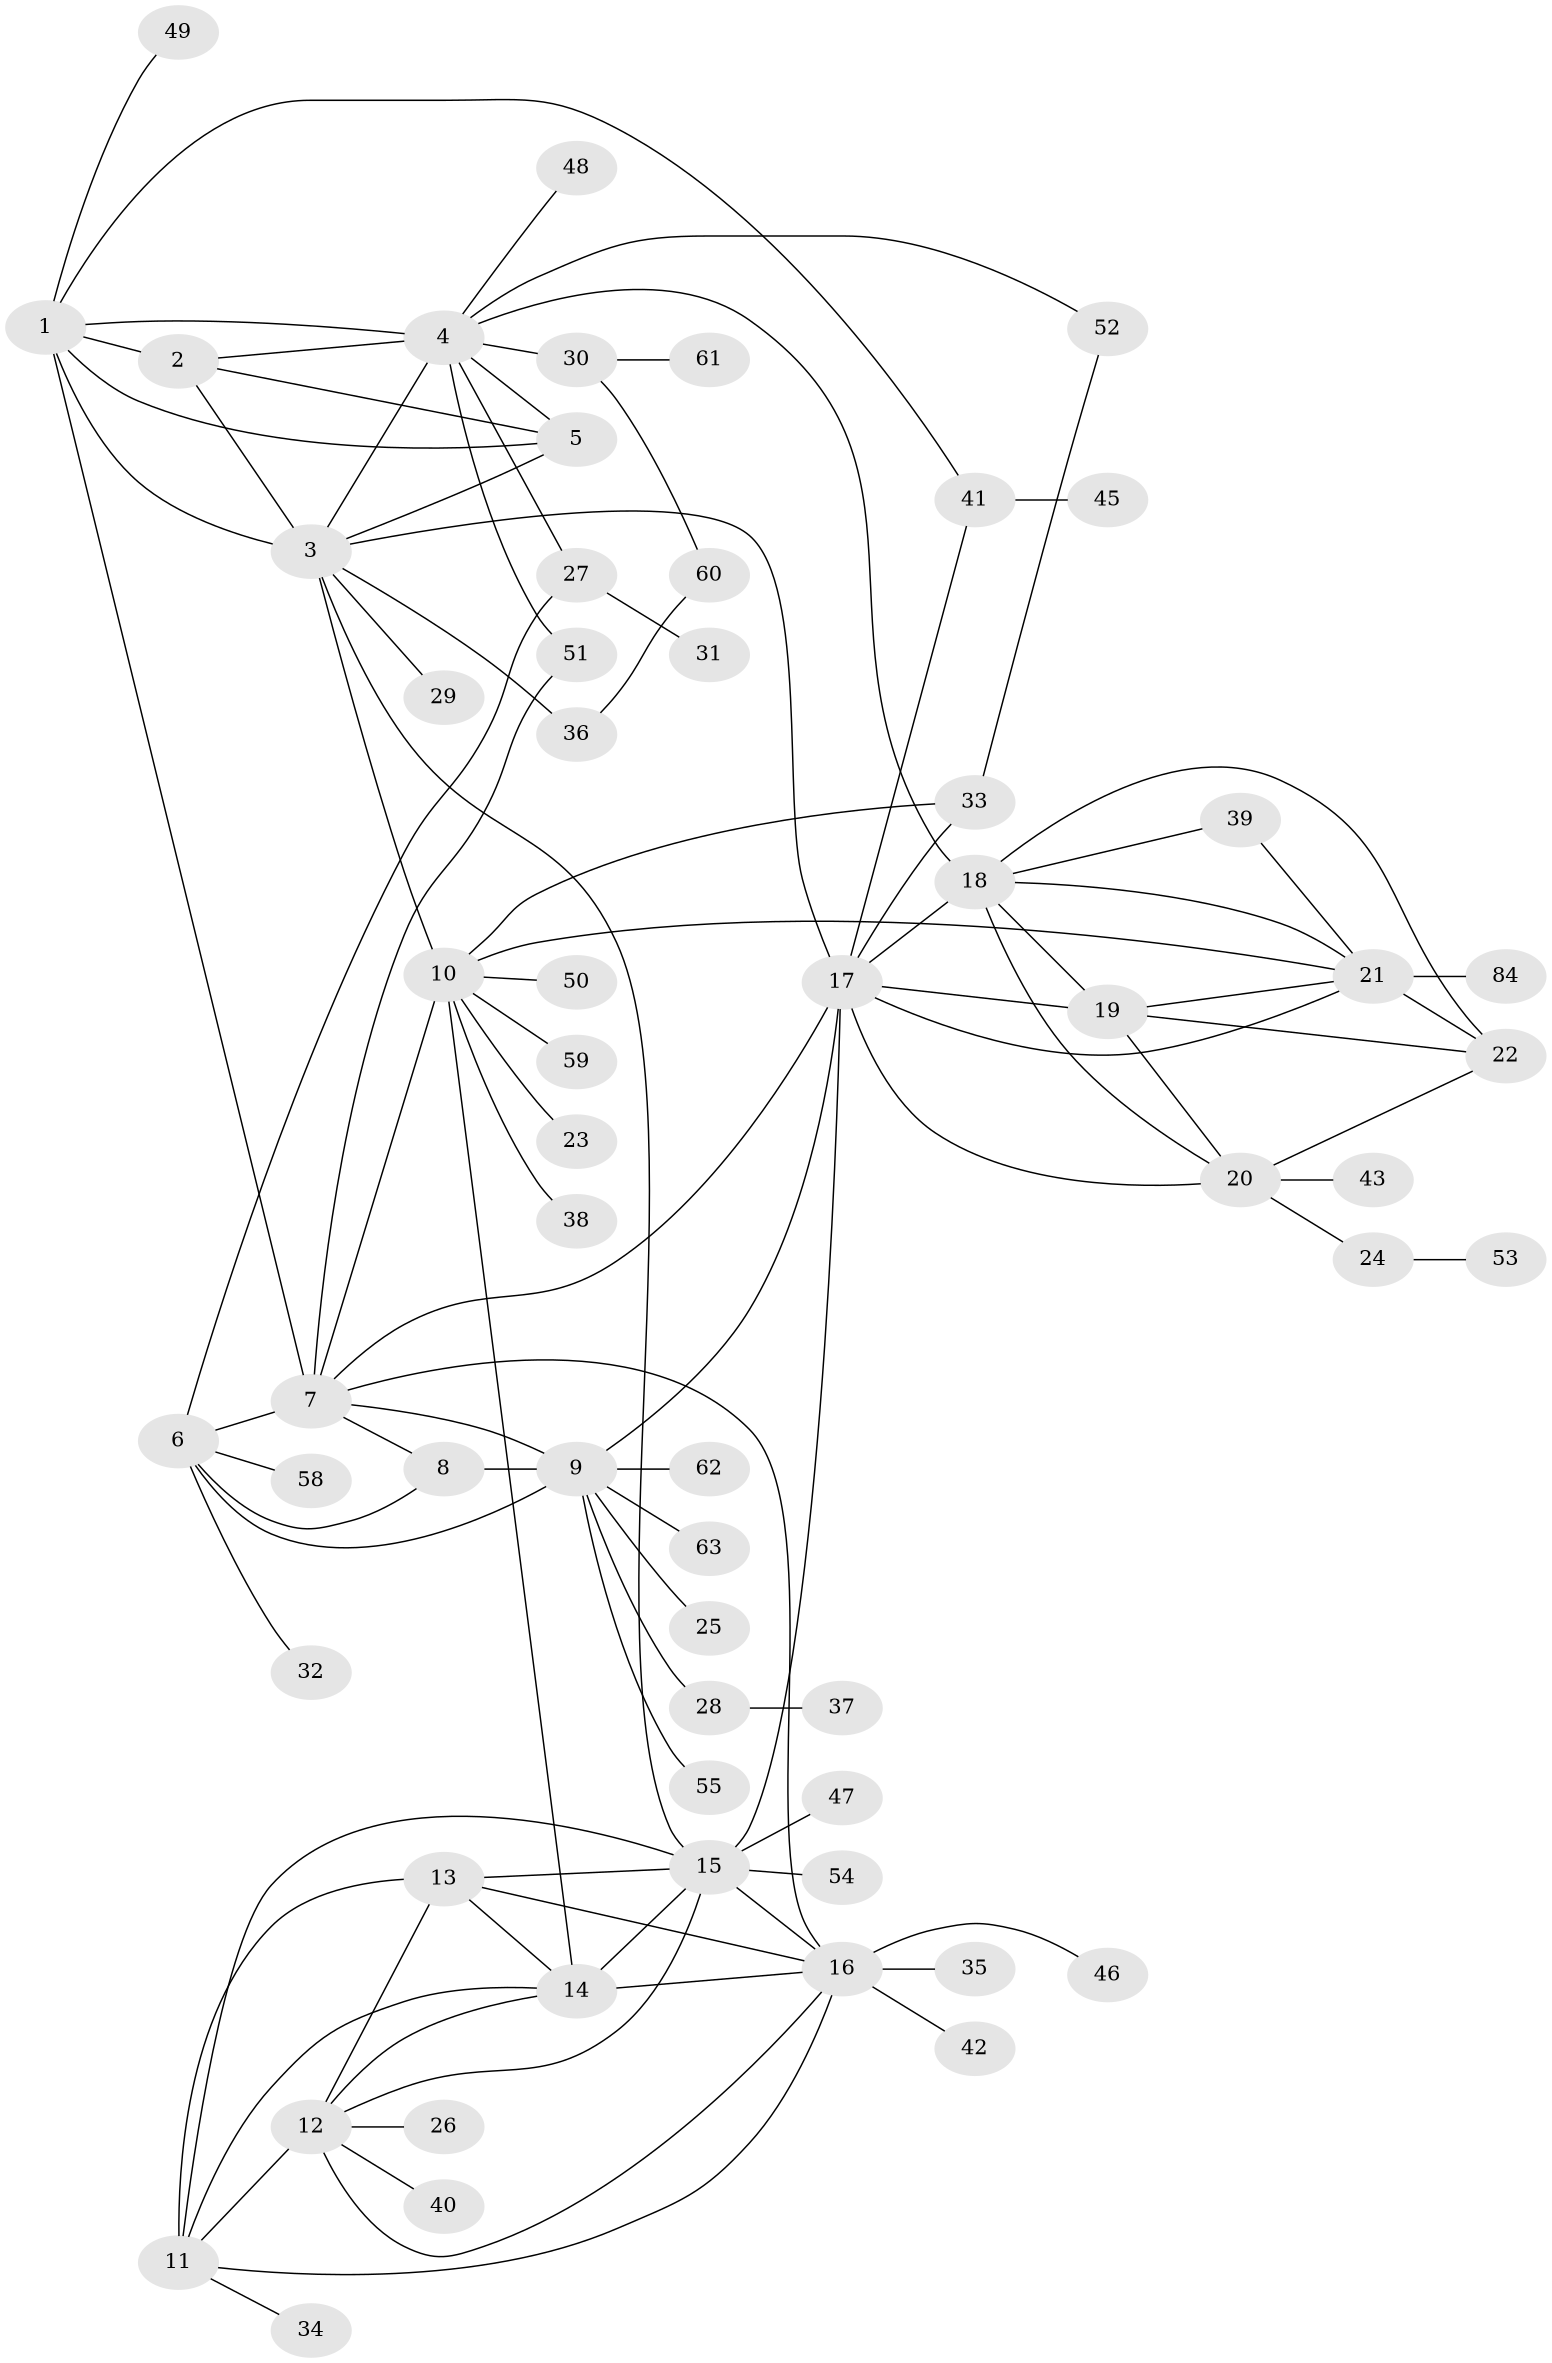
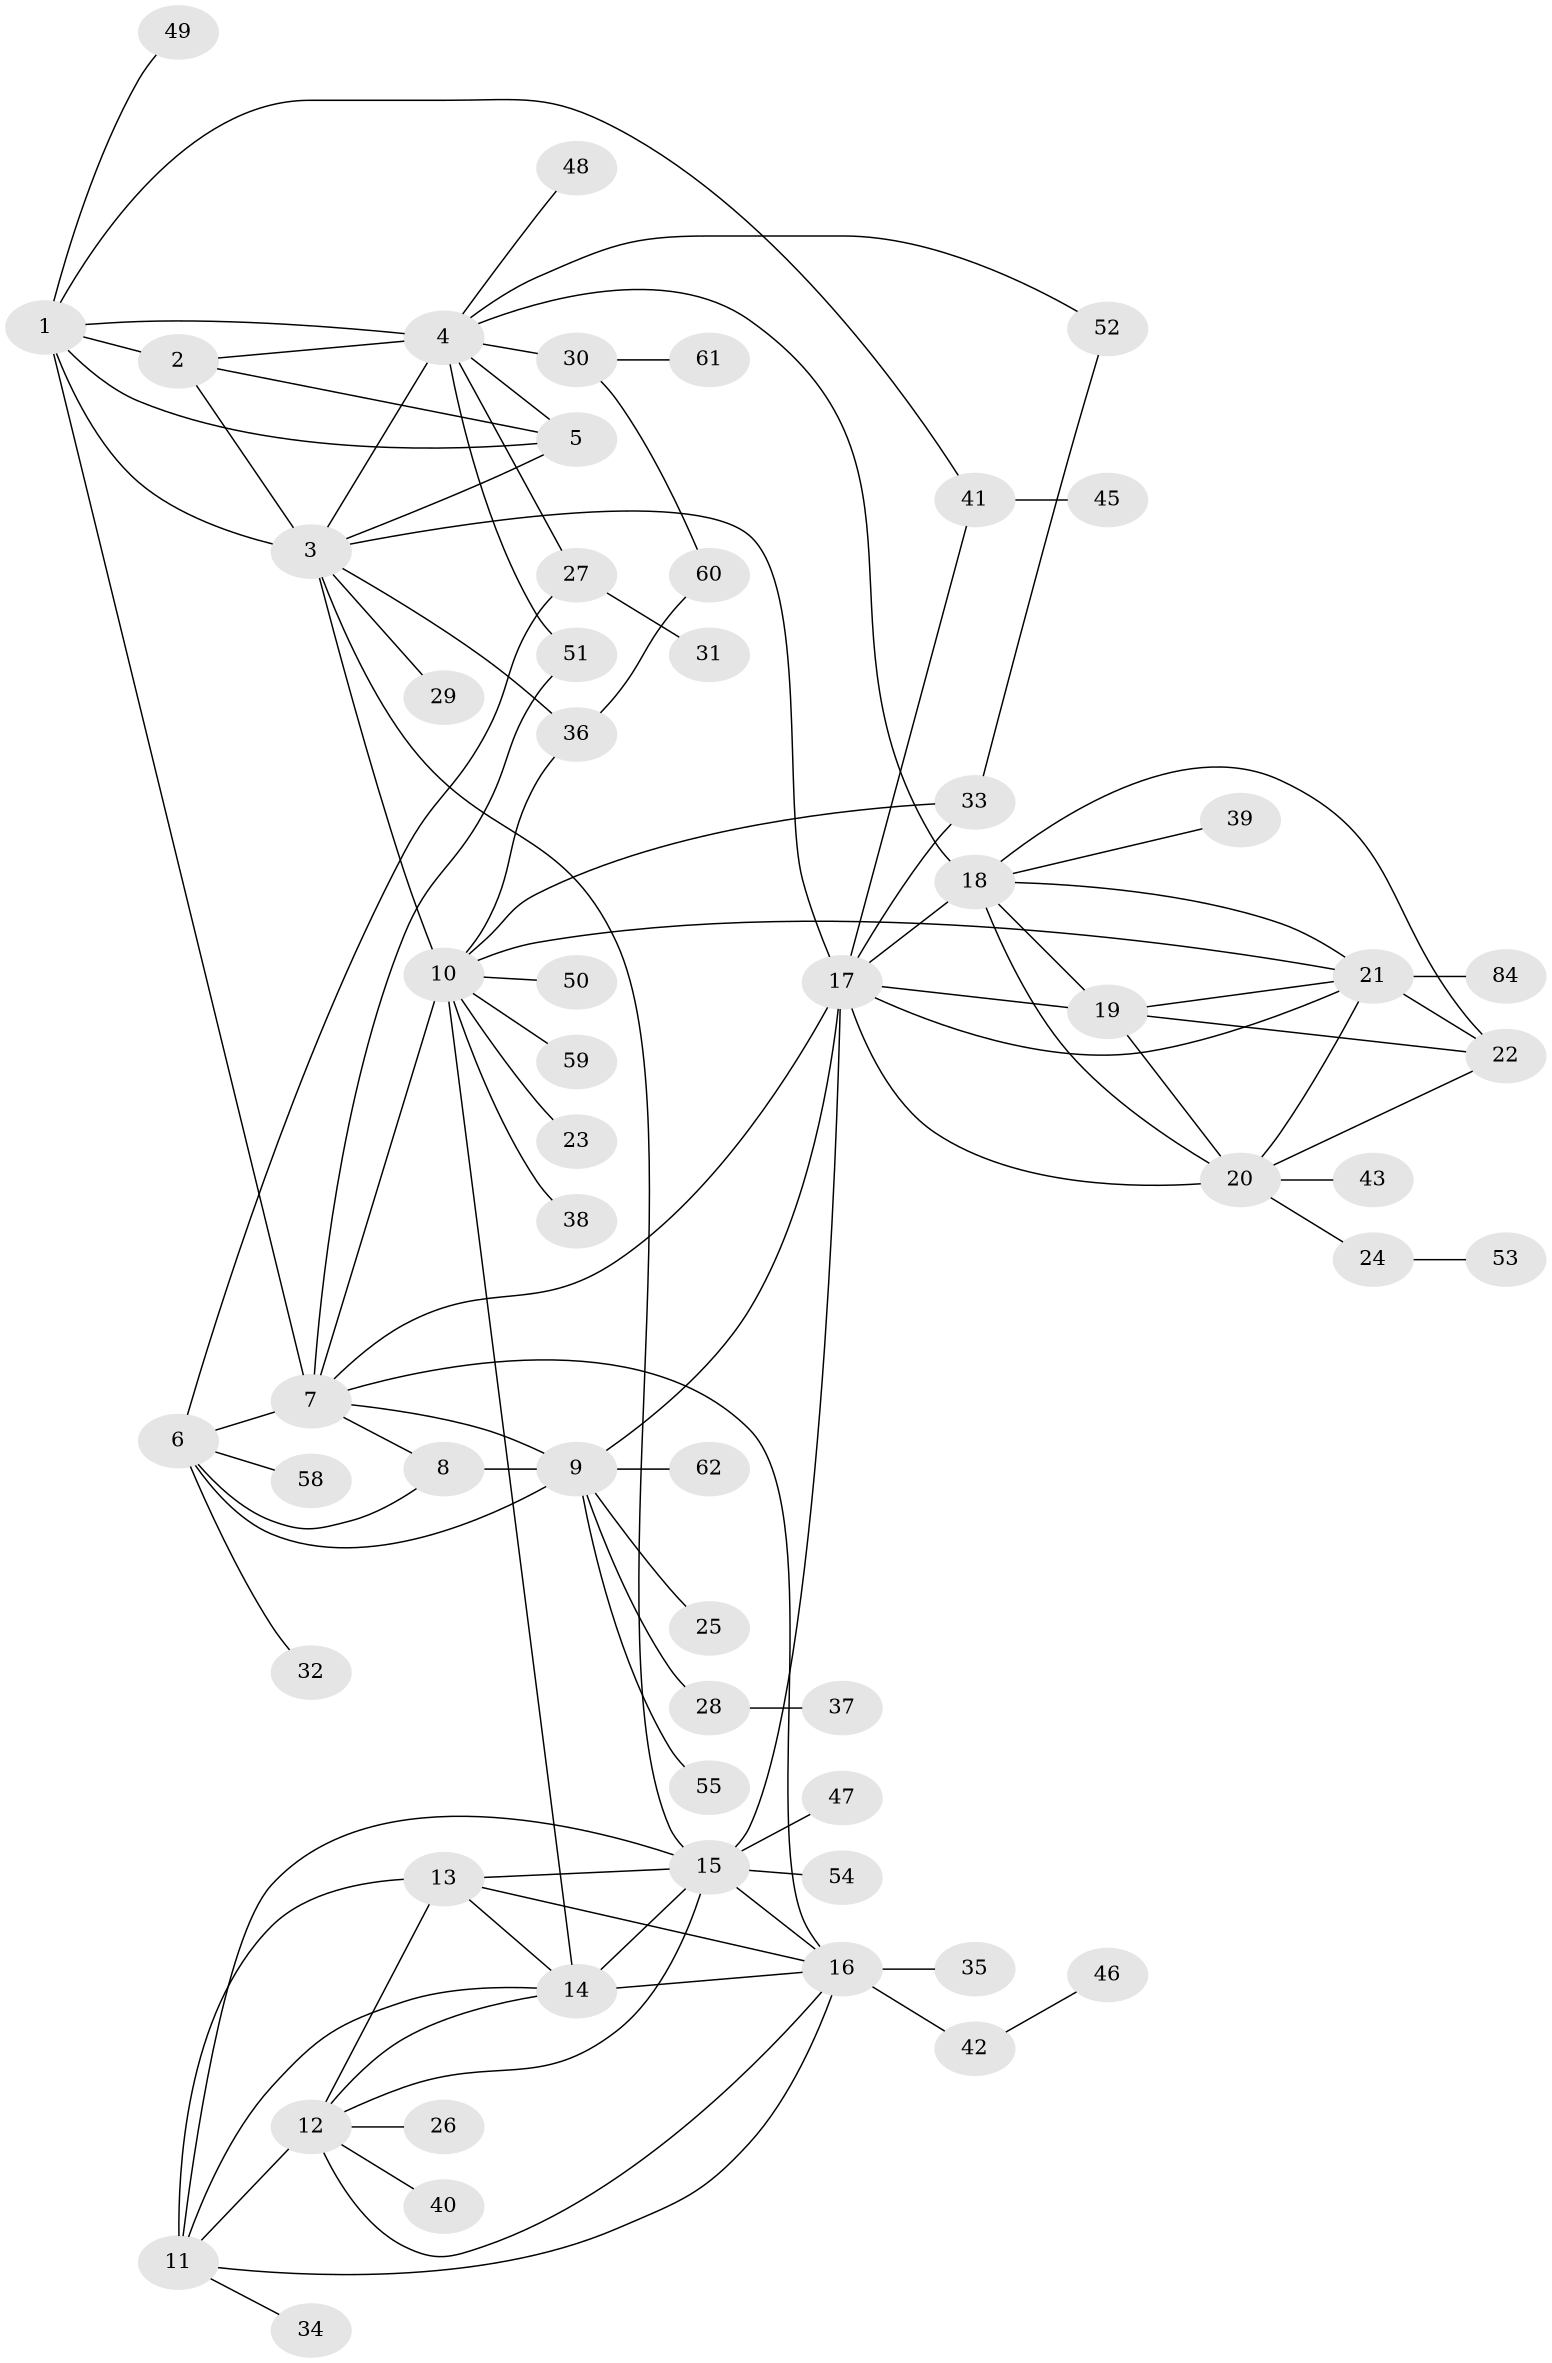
edge "36" -- "10": added
edge "39" -- "21": now "20" -- "21"
node "63": removed
edge "16" -- "46": now "42" -- "46"
